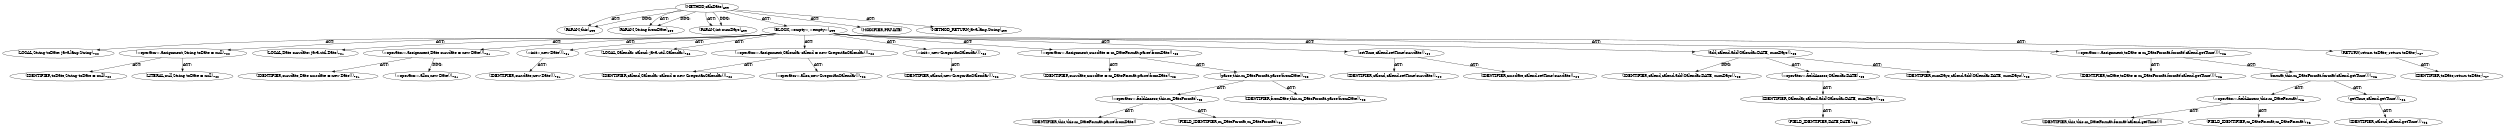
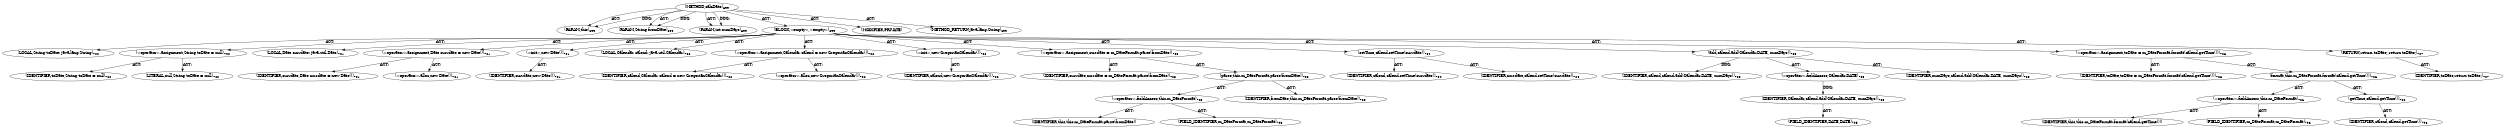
edge "(<operator>.assignment,Date currdate = new Date())" -> "(<operator>.alloc,new Date())": label "DDG: " -> "AST: "
edge "(<operator>.fieldAccess,Calendar.DATE)" -> "(IDENTIFIER,Calendar,calend.add(Calendar.DATE, numDays))": label "AST: " -> "DDG: "
